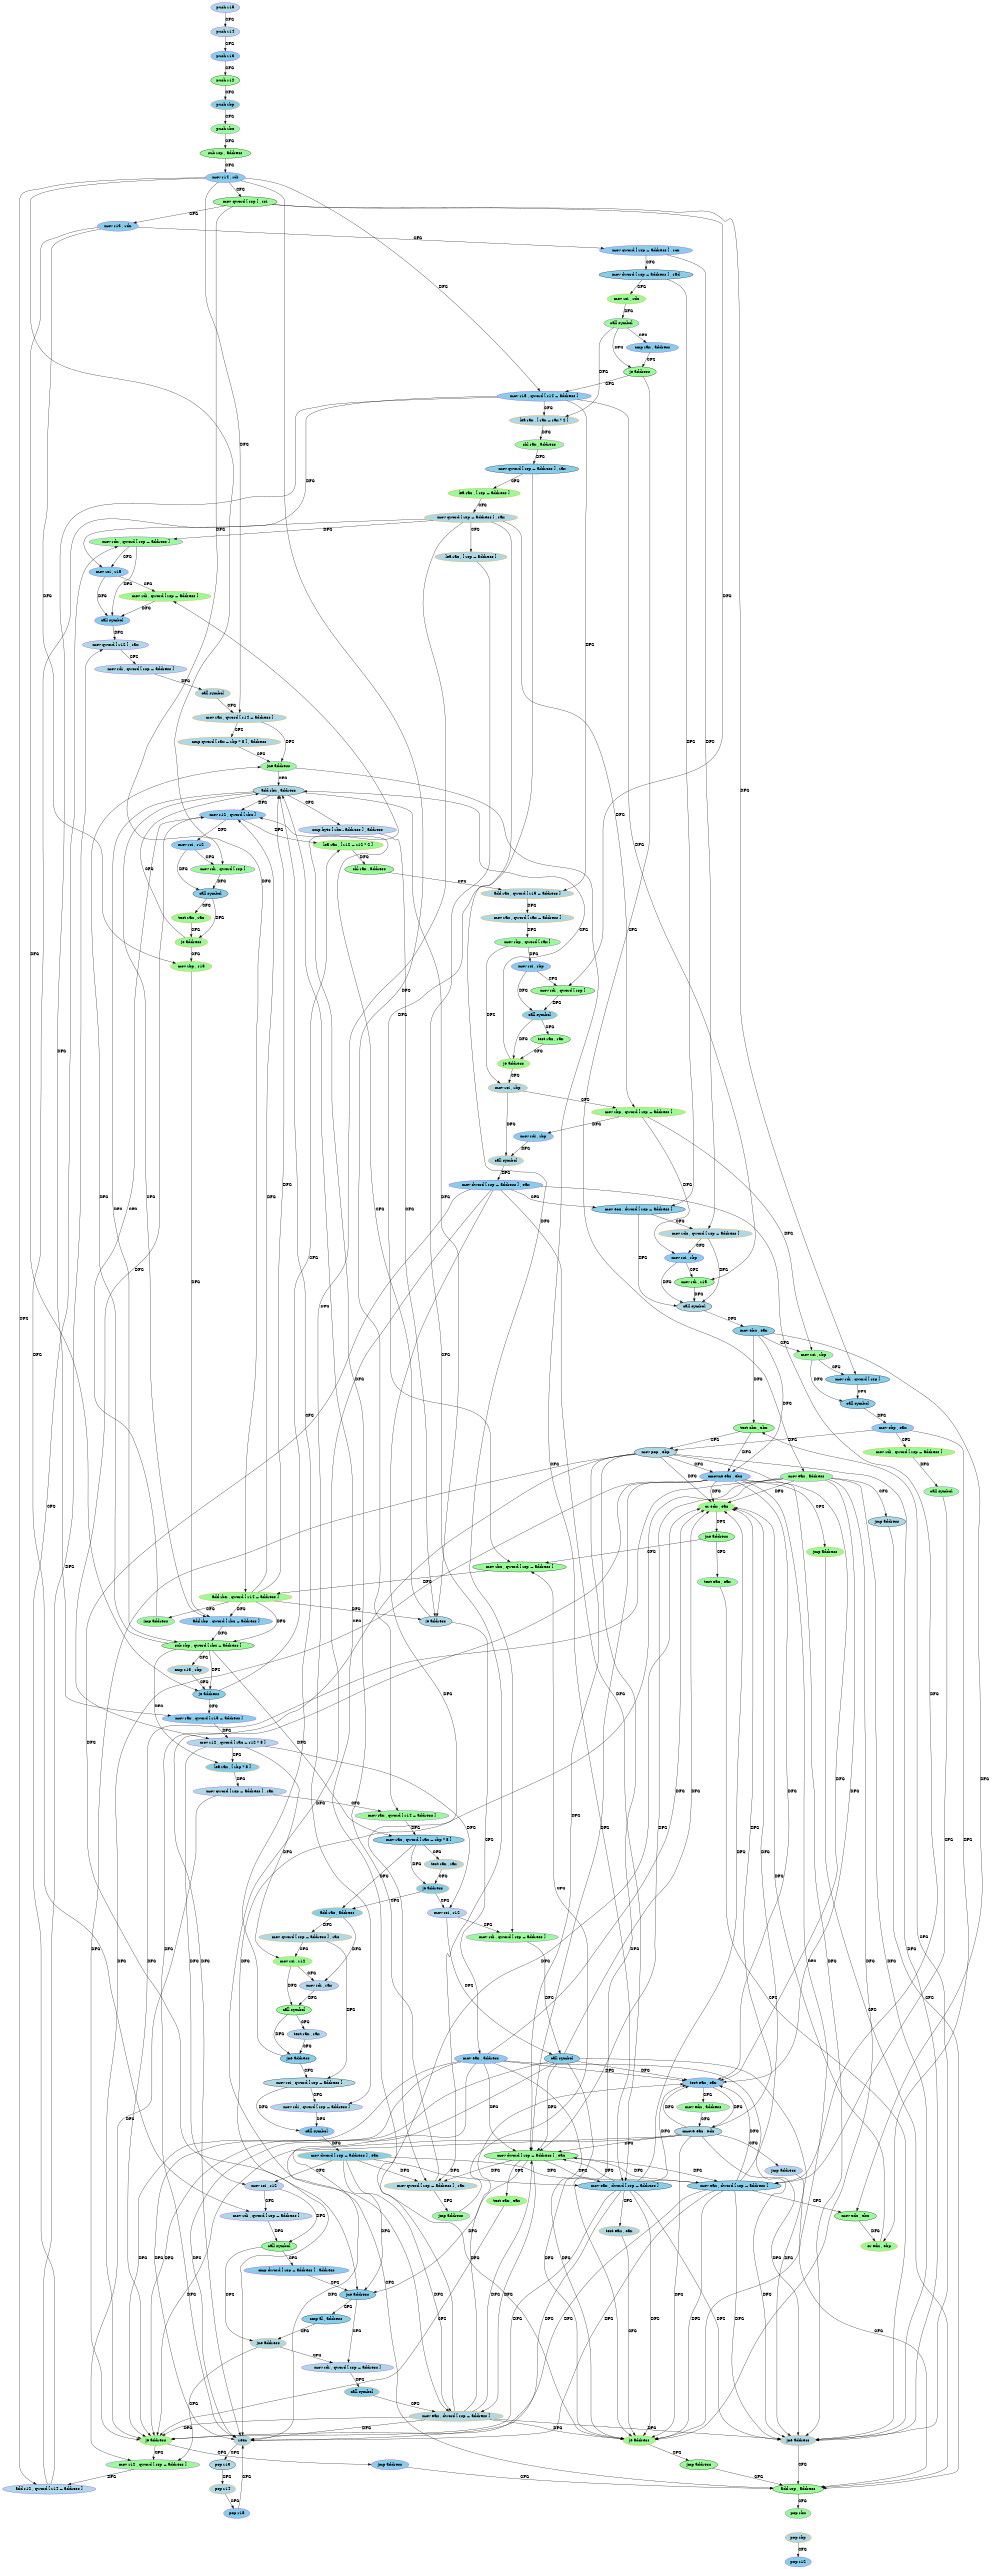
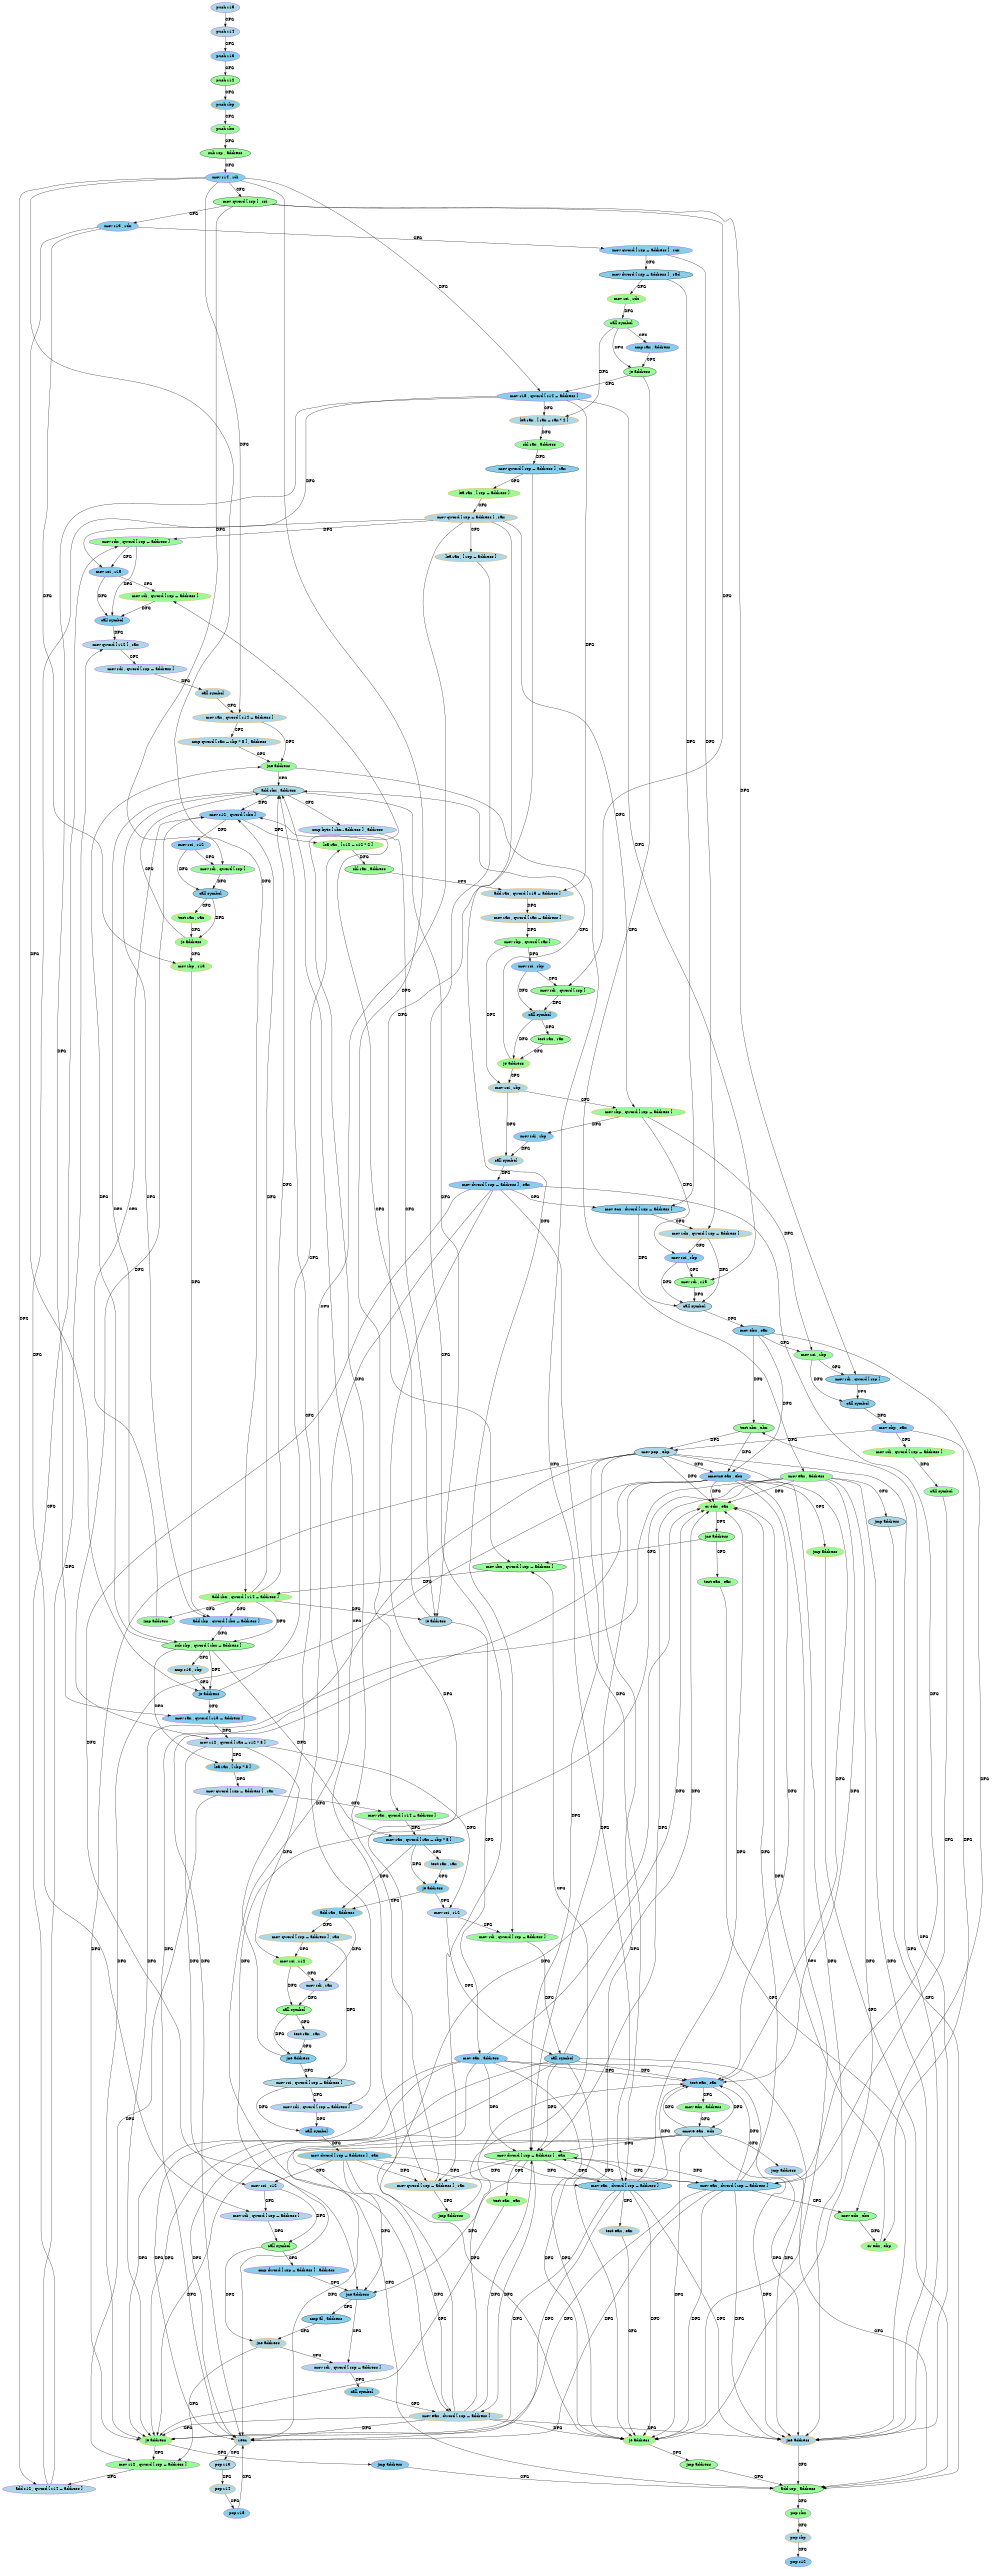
edge "test ebx , ebx" -> "mov pop , ebp": label "CFG" -> "DFG"
edge "cmove eax , edx" -> "or edx , eax": removed, label "DFG"
edge "pop rbx" -> "pop rbp": added, label "CFG"
